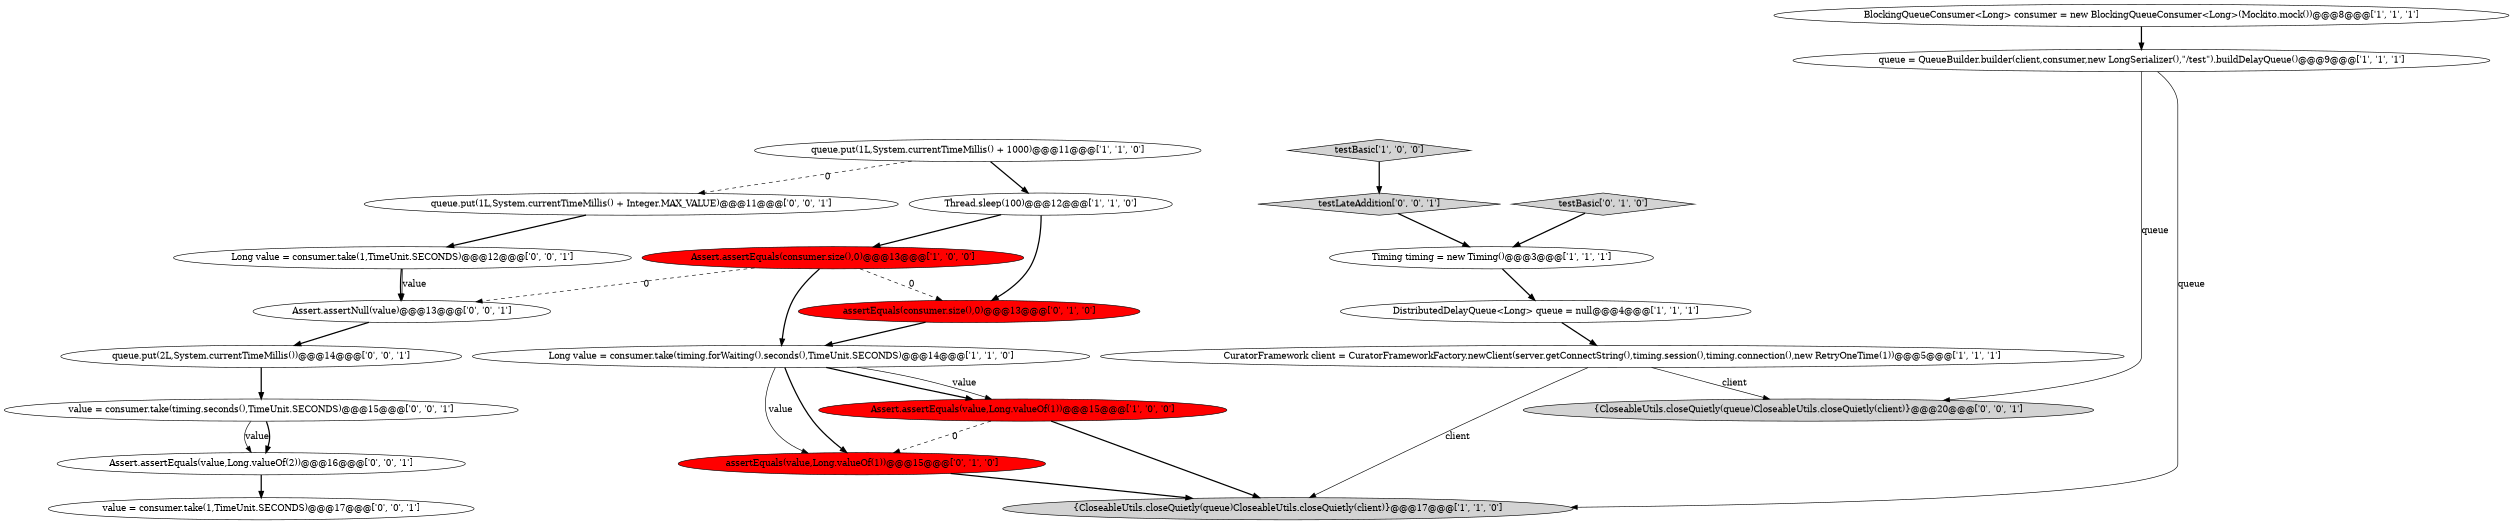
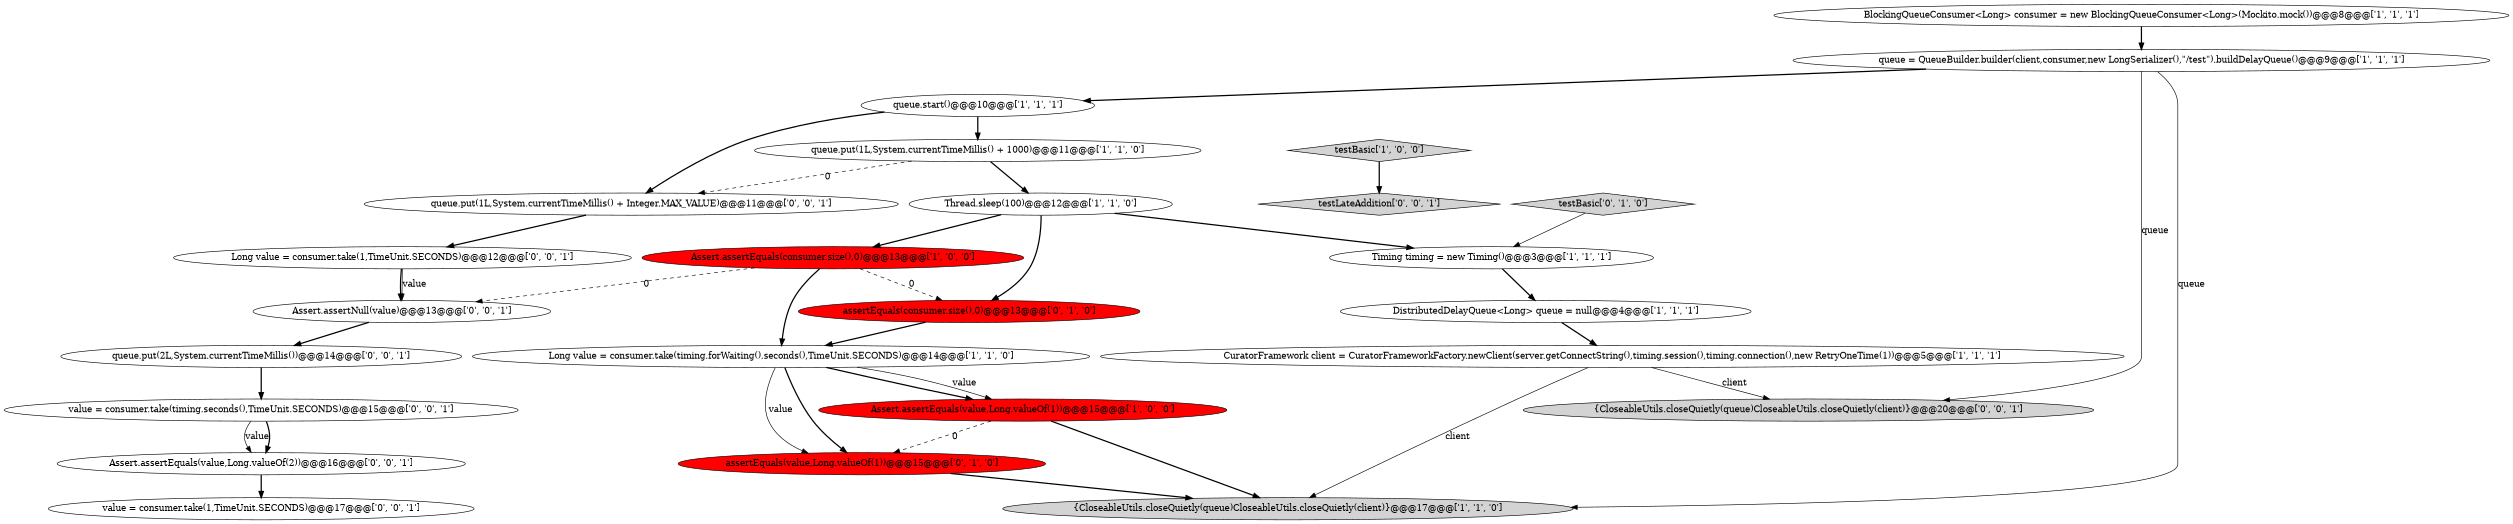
node "queue.start()@@@10@@@['1', '1', '1']": added
edge "testLateAddition['0', '0', '1']" -> "Timing timing = new Timing()@@@3@@@['1', '1', '1']": now "Thread.sleep(100)@@@12@@@['1', '1', '0']" -> "Timing timing = new Timing()@@@3@@@['1', '1', '1']"
edge "testBasic['0', '1', '0']" -> "Timing timing = new Timing()@@@3@@@['1', '1', '1']": style bold -> solid
